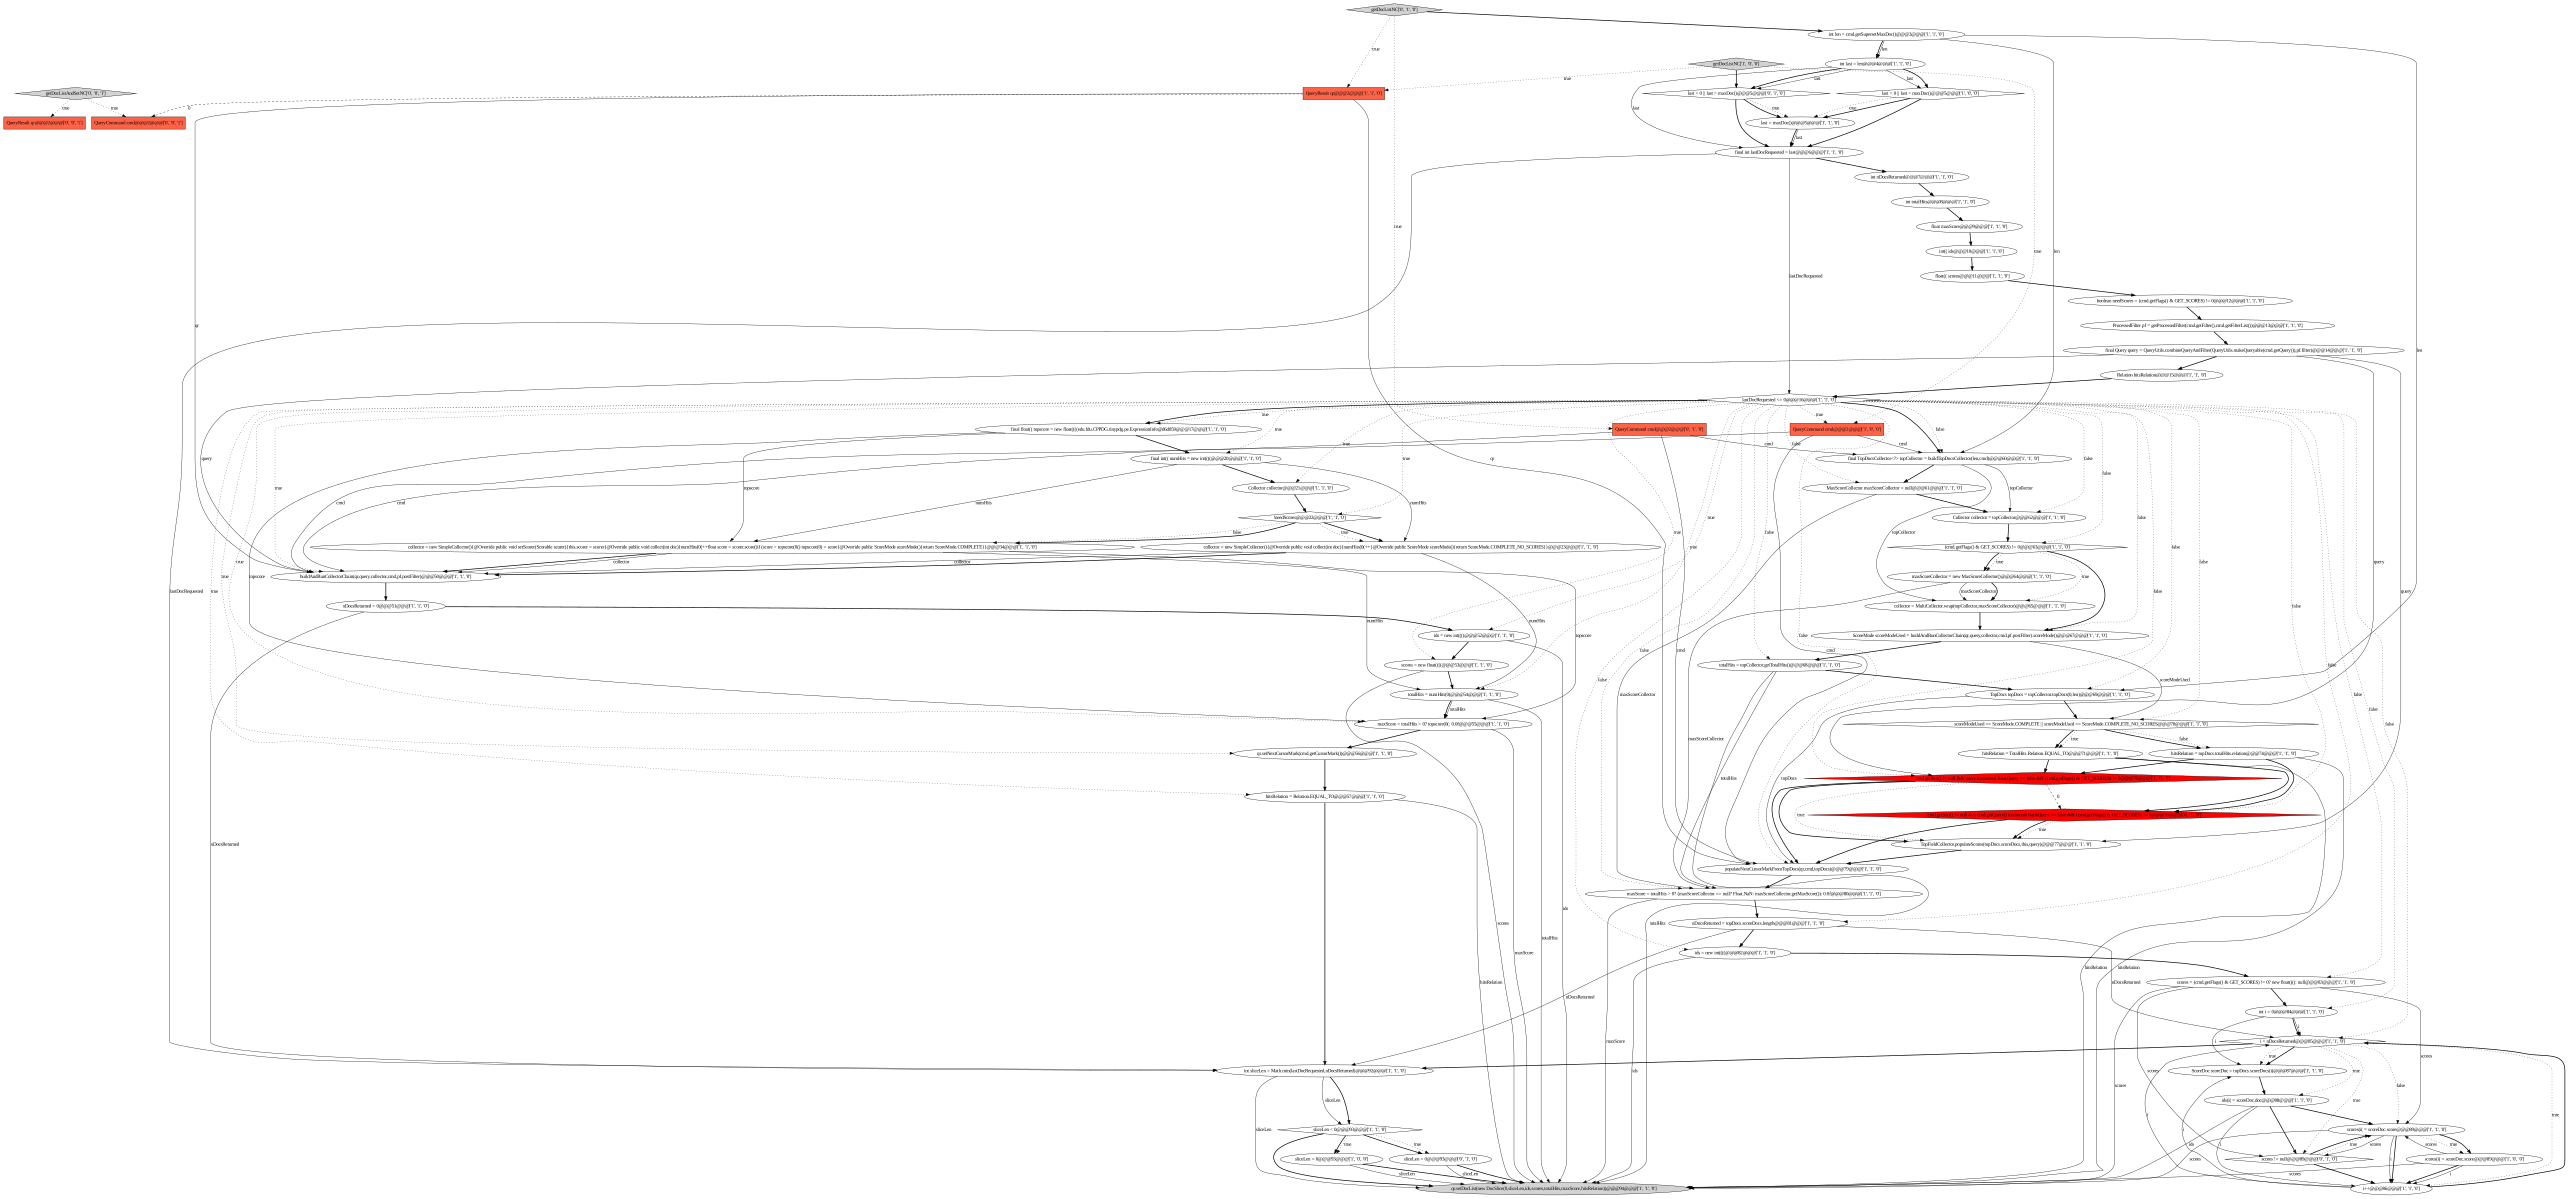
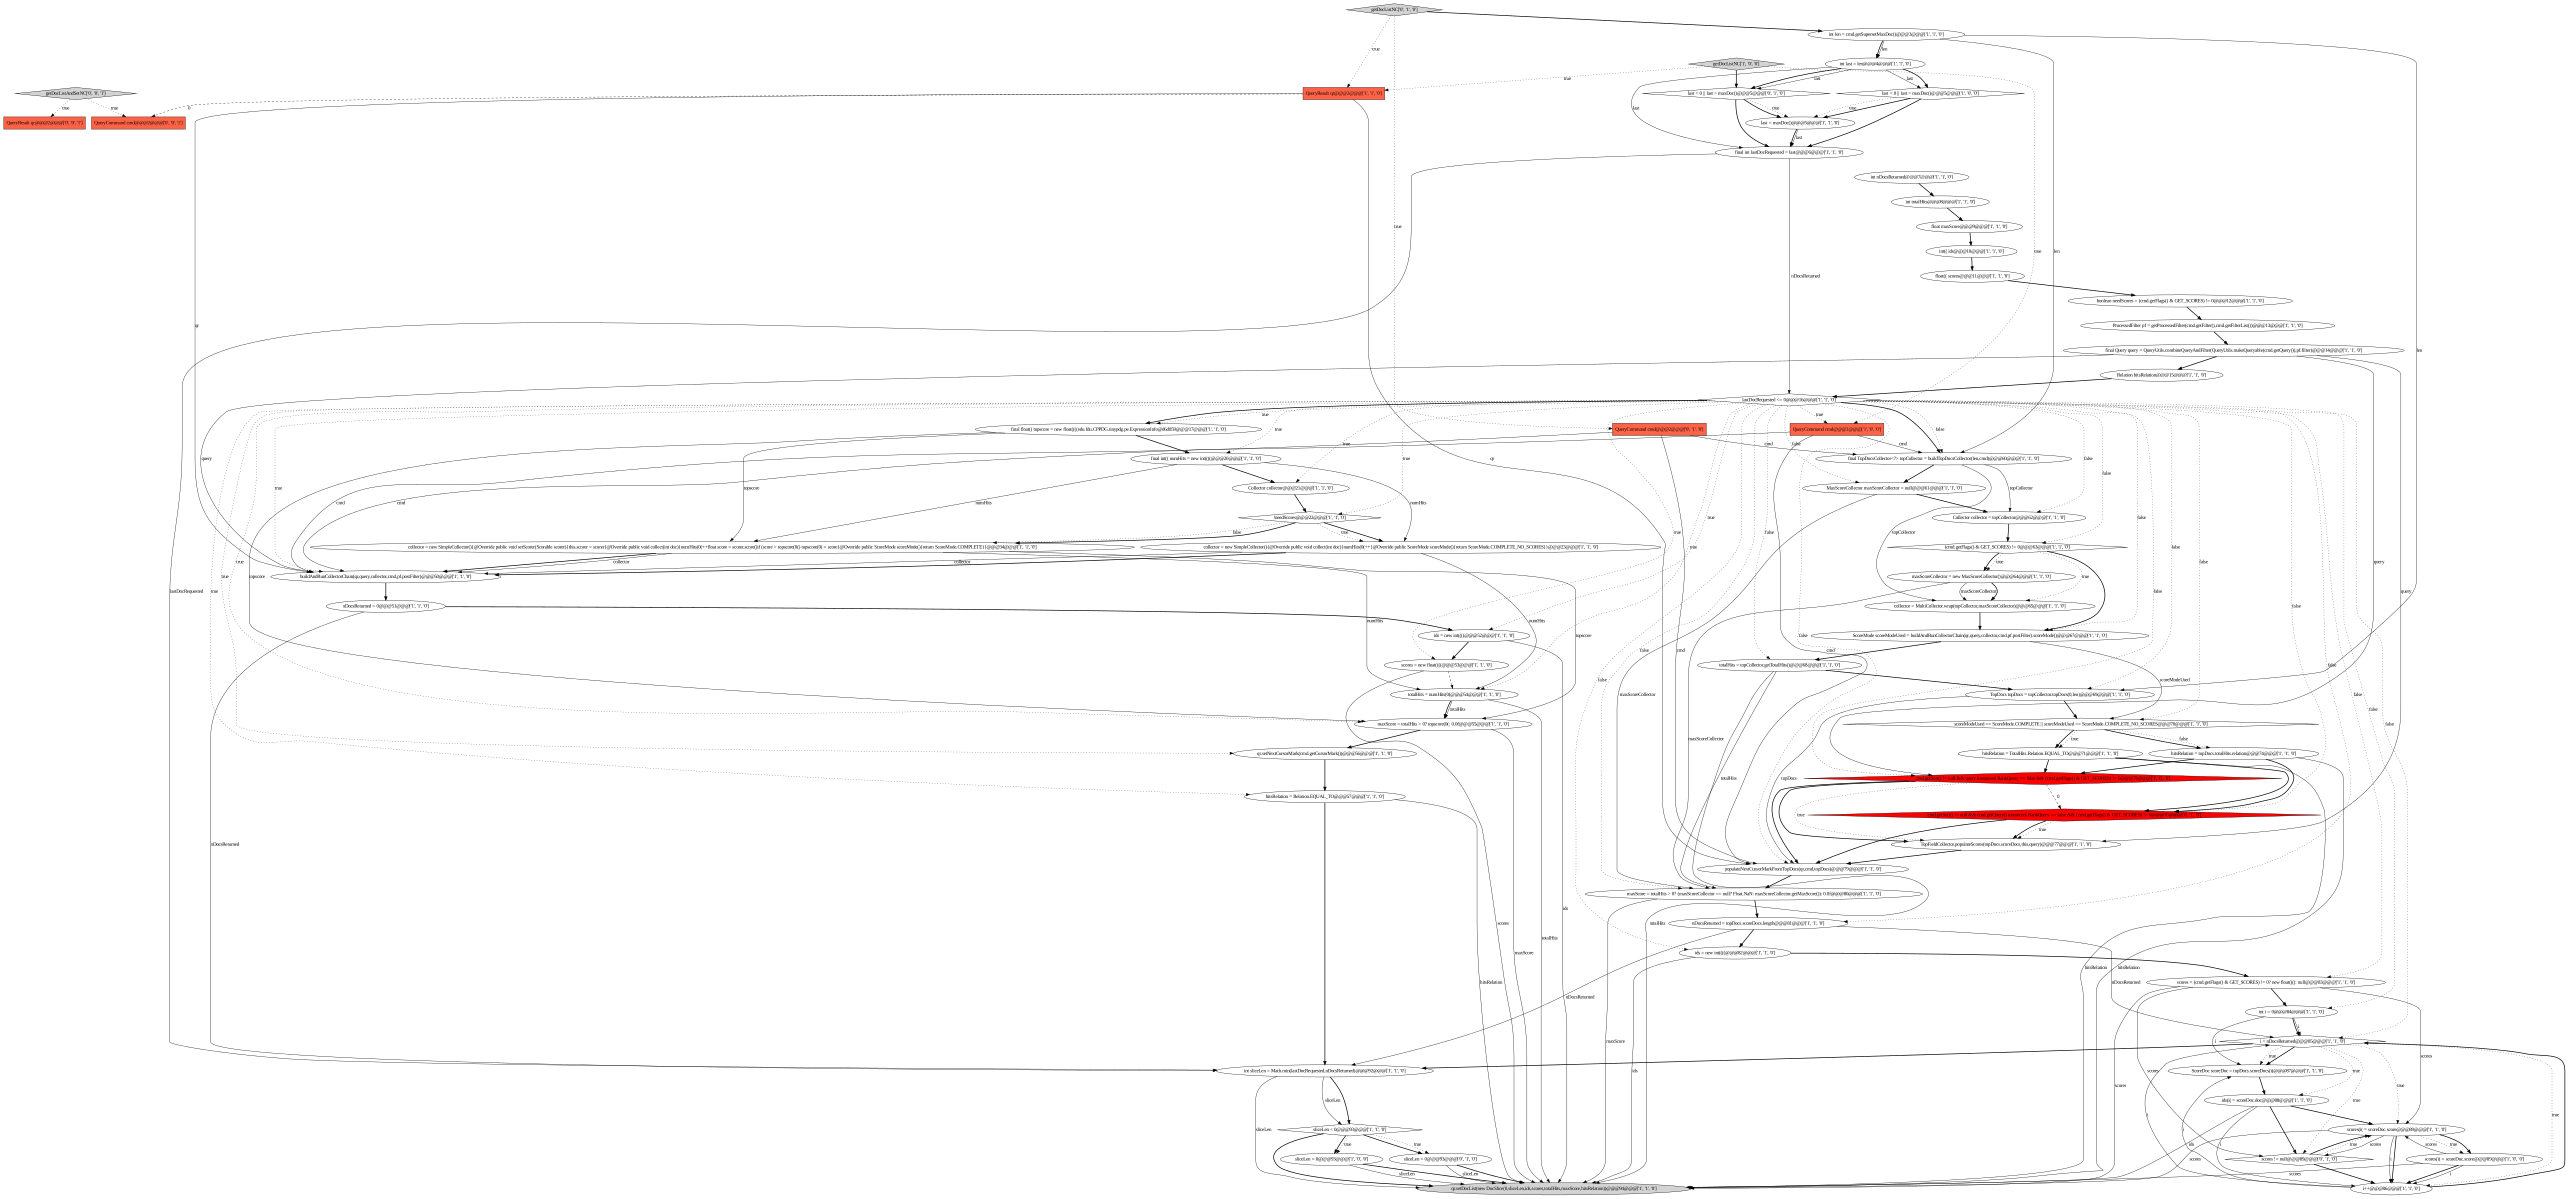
edge "final int lastDocRequested = last@@@6@@@['1', '1', '0']" -> "int nDocsReturned@@@7@@@['1', '1', '0']": removed
edge "final int lastDocRequested = last@@@6@@@['1', '1', '0']" -> "lastDocRequested <= 0@@@16@@@['1', '1', '0']": label "lastDocRequested" -> "nDocsReturned"
edge "scores = new float((((@@@53@@@['1', '1', '0']" -> "totalHits = numHits(0(@@@54@@@['1', '1', '0']": style bold -> dashed
edge "i < nDocsReturned@@@85@@@['1', '1', '0']" -> "scores(i( = scoreDoc.score@@@89@@@['1', '1', '0']": label "false" -> "true"
